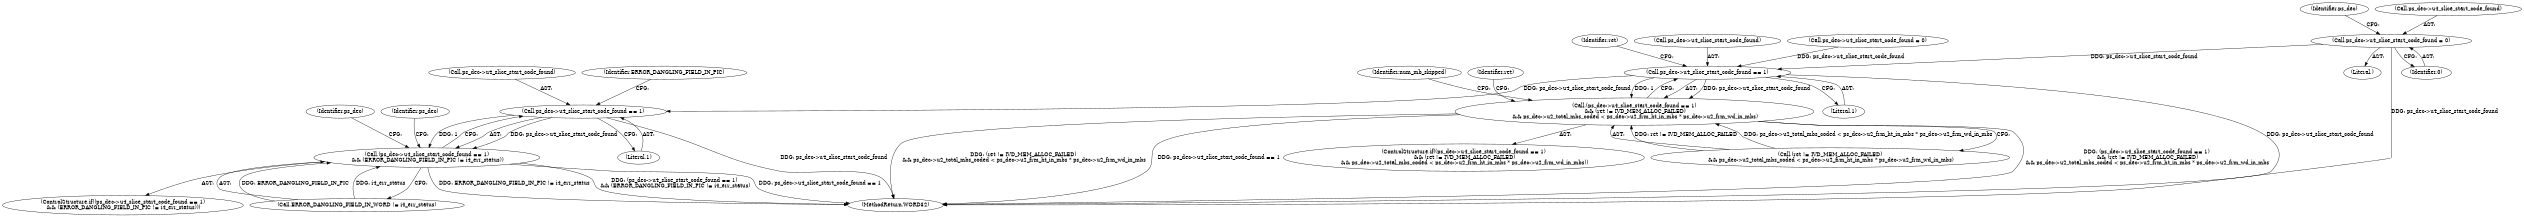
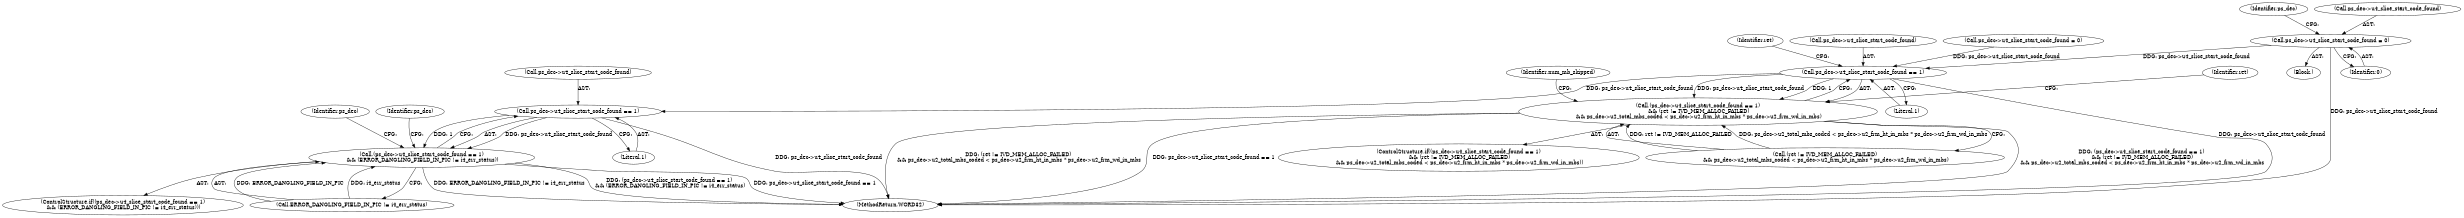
node "(Identifier,ERROR_DANGLING_FIELD_IN_PIC)": removed
node "(Literal,)": label "(Literal,)" -> "(Block,)"
node "(Call,ERROR_DANGLING_FIELD_IN_WORD != i4_err_status)": label "(Call,ERROR_DANGLING_FIELD_IN_WORD != i4_err_status)" -> "(Call,ERROR_DANGLING_FIELD_IN_PIC != i4_err_status)"
